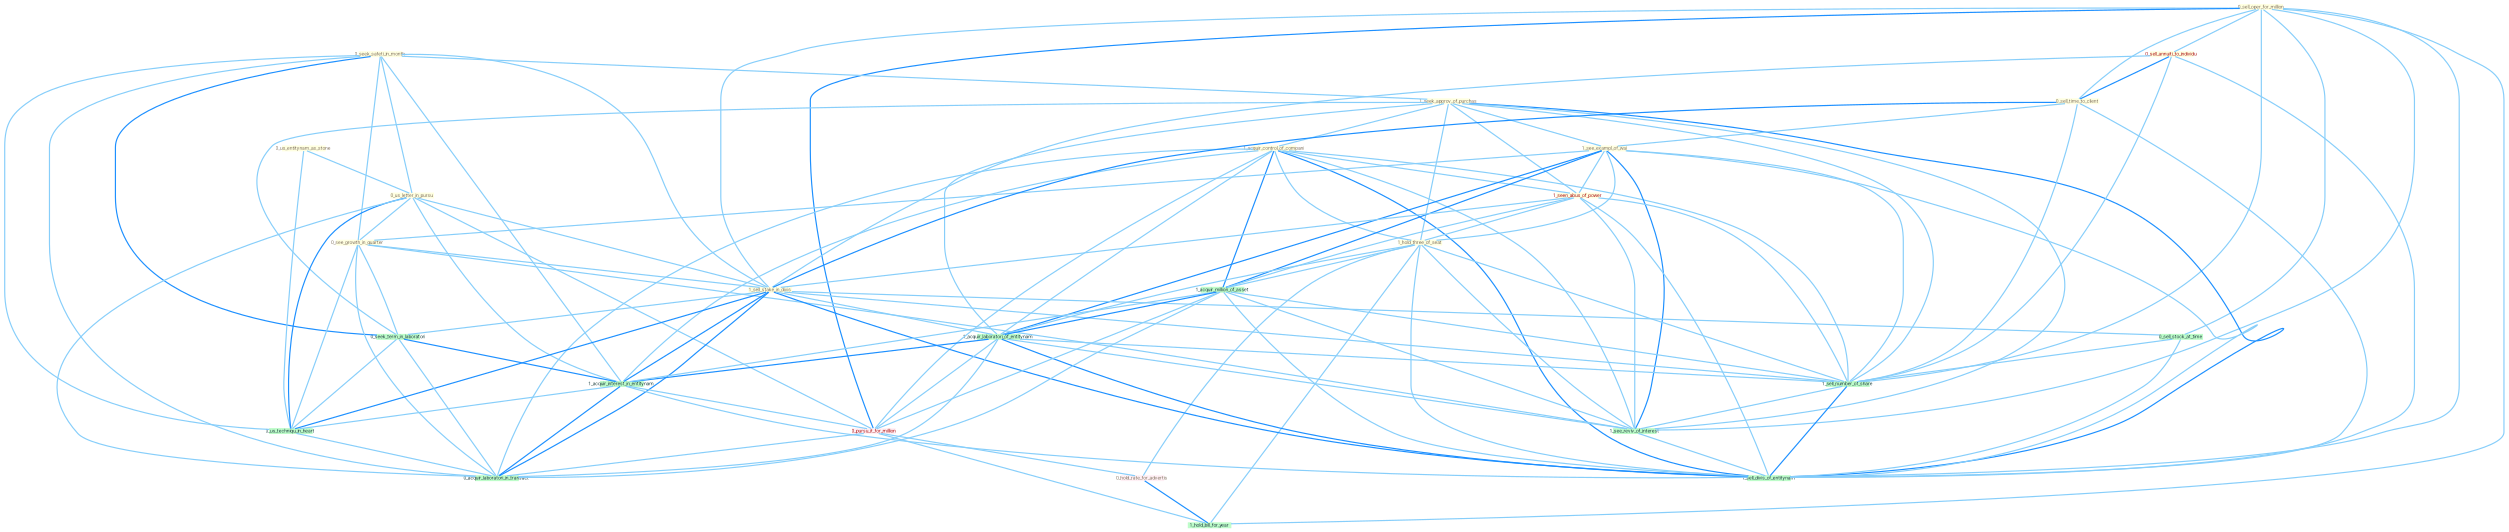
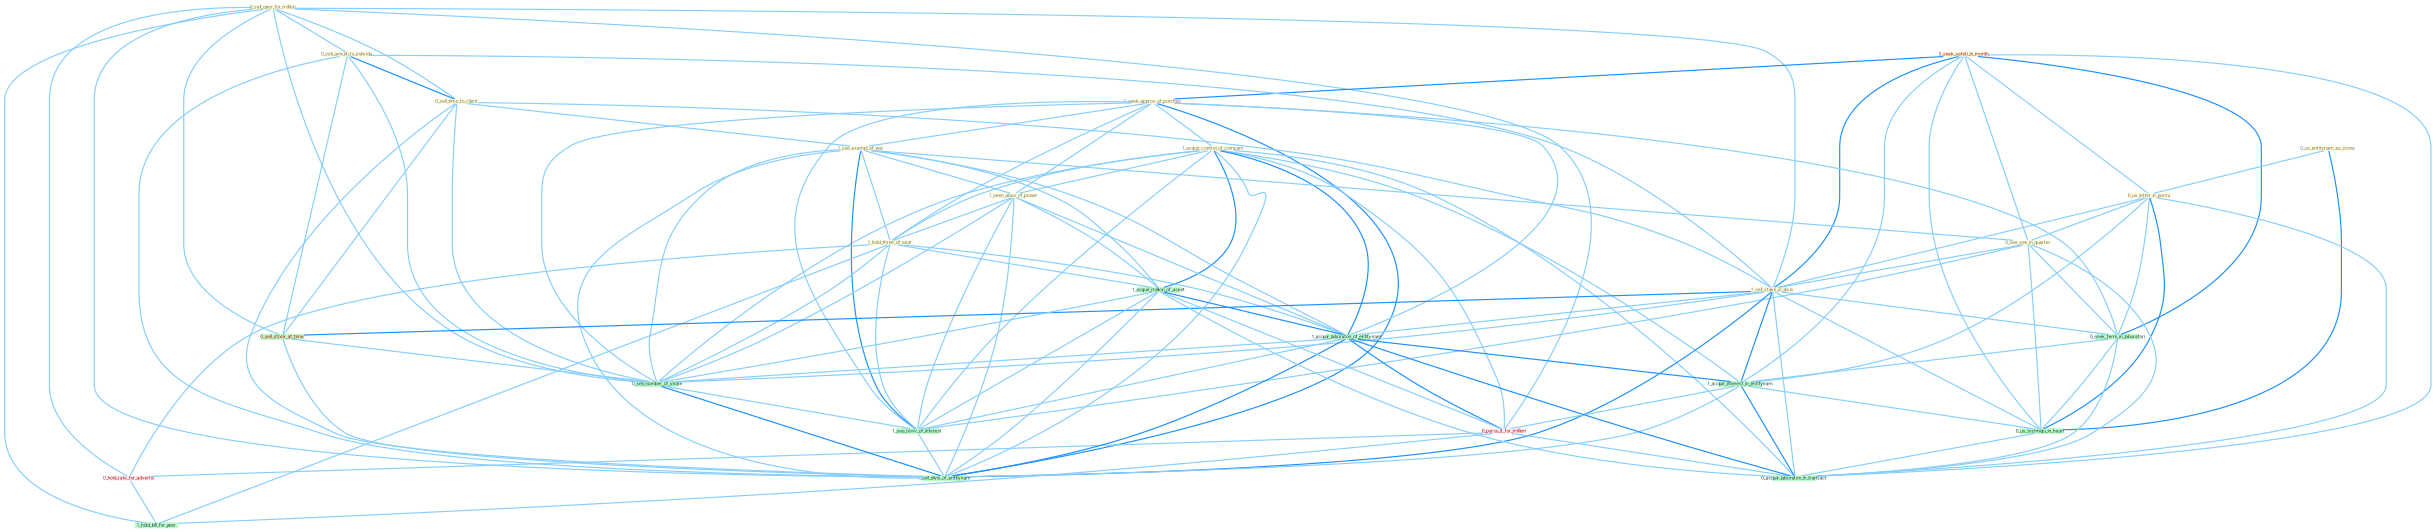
edge "0_sell_oper_for_million" -- "0_pursu_it_for_million": color #1e90ff -> #87cefa
node "0_seek_safeti_in_month": fontcolor #8b7d6b -> #b22222
node "0_sell_annuiti_to_individu": fontcolor #b22222 -> #8b7d6b
edge "0_seek_safeti_in_month" -- "1_seek_approv_of_purchas": color #87cefa -> #1e90ff
edge "0_seek_safeti_in_month" -- "1_sell_stake_in_divis": color #87cefa -> #1e90ff
edge "0_sell_time_to_client" -- "1_sell_stake_in_divis": color #1e90ff -> #87cefa
edge "0_sell_annuiti_to_individu" -- "0_sell_stock_at_time": added
node "1_seen_abus_of_power": fontcolor #b22222 -> #8b7d6b
edge "0_sell_time_to_client" -- "0_sell_stock_at_time": added
edge "1_see_exampl_of_wai" -- "1_acquir_million_of_asset": color #1e90ff -> #87cefa
edge "1_acquir_control_of_compani" -- "1_acquir_laboratori_of_entitynam": color #87cefa -> #1e90ff
node "0_see_growth_in_quarter": label "0_see_growth_in_quarter" -> "0_see_see_in_quarter"
edge "1_seen_abus_of_power" -- "1_sell_stake_in_divis": now "1_seen_abus_of_power" -- "1_acquir_laboratori_of_entitynam"
edge "1_see_exampl_of_wai" -- "1_acquir_laboratori_of_entitynam": color #1e90ff -> #87cefa
edge "0_us_entitynam_as_stone" -- "0_us_techniqu_in_heart": color #87cefa -> #1e90ff
edge "0_us_letter_in_pursu" -- "0_pursu_it_for_million": now "0_us_letter_in_pursu" -- "0_seek_term_in_laboratori"
edge "1_acquir_control_of_compani" -- "1_sell_divis_of_entitynam": color #1e90ff -> #87cefa
edge "1_sell_stake_in_divis" -- "0_sell_stock_at_time": color #87cefa -> #1e90ff
edge "1_acquir_million_of_asset" -- "1_acquir_interest_in_entitynam": removed
node "0_sell_stock_at_time": fontcolor #2f4f4f -> #b22222
edge "0_sell_oper_for_million" -- "1_see_reviv_of_interest": now "0_sell_oper_for_million" -- "0_hold_rate_for_advertis"
edge "0_seek_term_in_laboratori" -- "1_acquir_interest_in_entitynam": color #1e90ff -> #87cefa
edge "1_sell_stake_in_divis" -- "0_us_techniqu_in_heart": color #1e90ff -> #87cefa
edge "1_acquir_laboratori_of_entitynam" -- "0_pursu_it_for_million": color #87cefa -> #1e90ff
node "1_sell_number_of_share": label "1_sell_number_of_share" -> "0_sell_number_of_share"
edge "1_sell_stake_in_divis" -- "0_acquir_laboratori_in_transact": color #1e90ff -> #87cefa
edge "1_hold_three_of_seat" -- "1_sell_divis_of_entitynam": removed
edge "1_acquir_laboratori_of_entitynam" -- "0_acquir_laboratori_in_transact": color #87cefa -> #1e90ff
node "0_hold_rate_for_advertis": fontcolor #8b7d6b -> #b22222
edge "0_hold_rate_for_advertis" -- "1_hold_bill_for_year": color #1e90ff -> #87cefa
